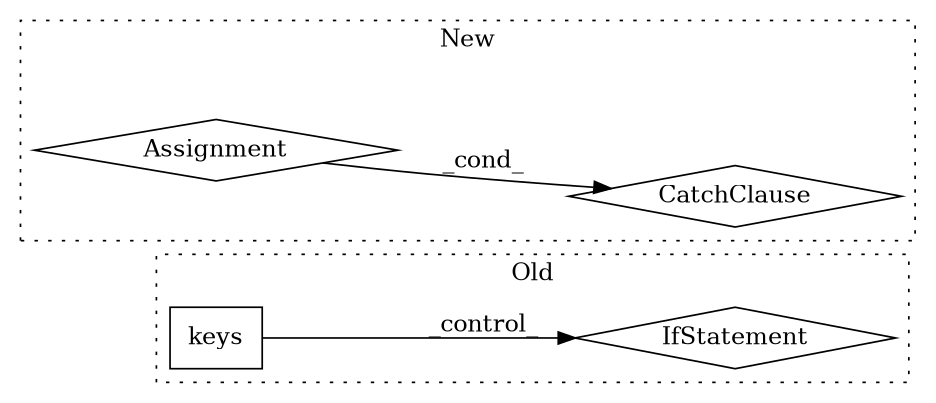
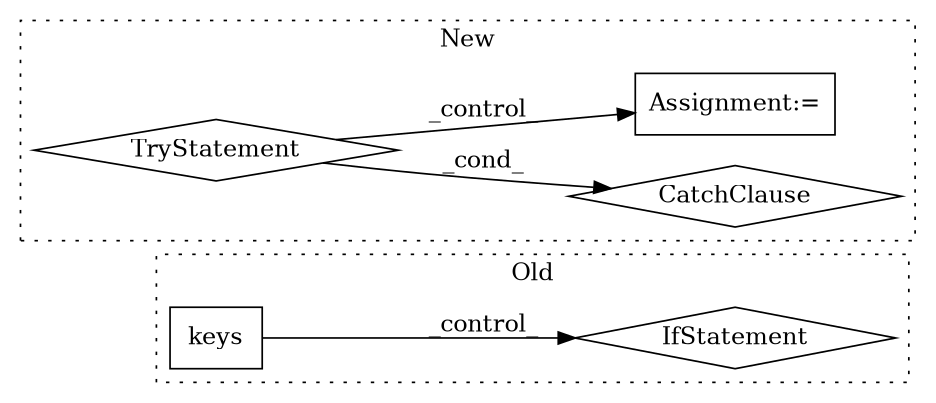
node "Assignment:=": added
node "Assignment": label "Assignment" -> "TryStatement"
